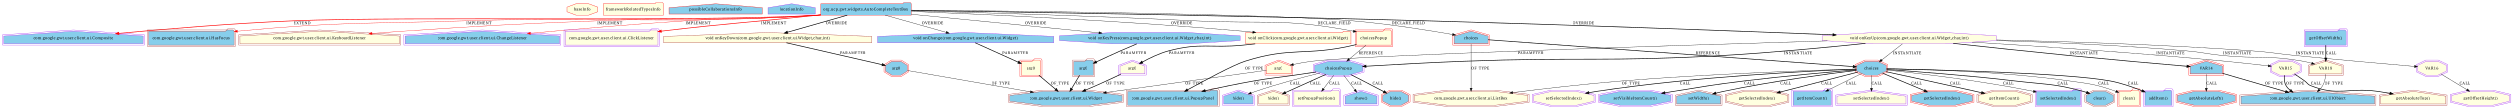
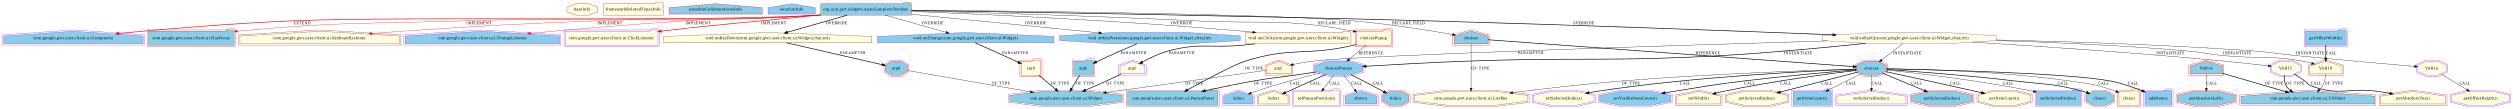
edge "void onKeyUp(com.google.gwt.user.client.ui.Widget,char,int)" -> "VAR14": removed, label "INSTANTIATE"
node "setWidth()": fillcolor skyblue -> lightyellow
